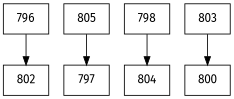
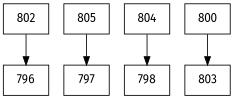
edge "796" -> "802": reversed
edge "798" -> "804": reversed
edge "803" -> "800": reversed
